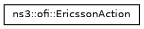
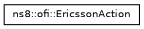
node "ns3::ofi::EricssonAction": label "ns3::ofi::EricssonAction" -> "ns8::ofi::EricssonAction"
